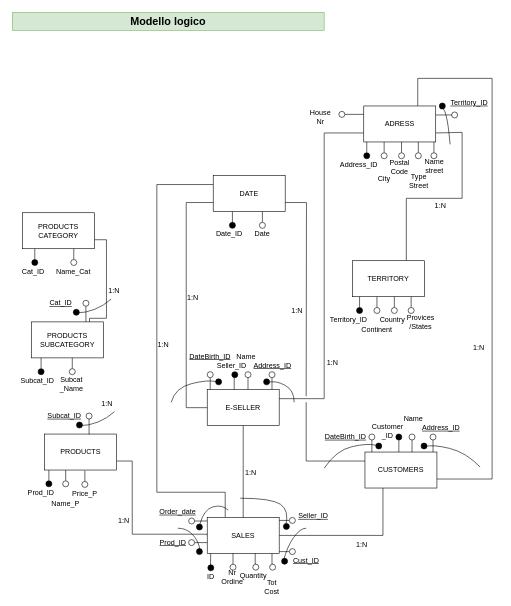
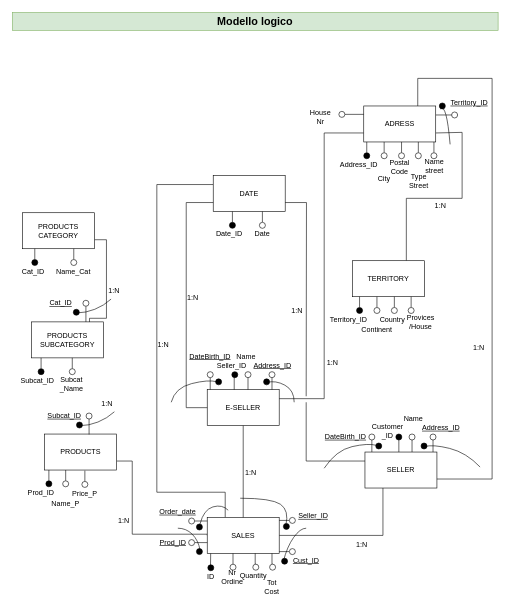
node "Modello logico": size 312x18 -> 486x18
node "Provices /States": label "Provices /States" -> "Provices /House"
node "CUSTOMERS": label "CUSTOMERS" -> "SELLER"
